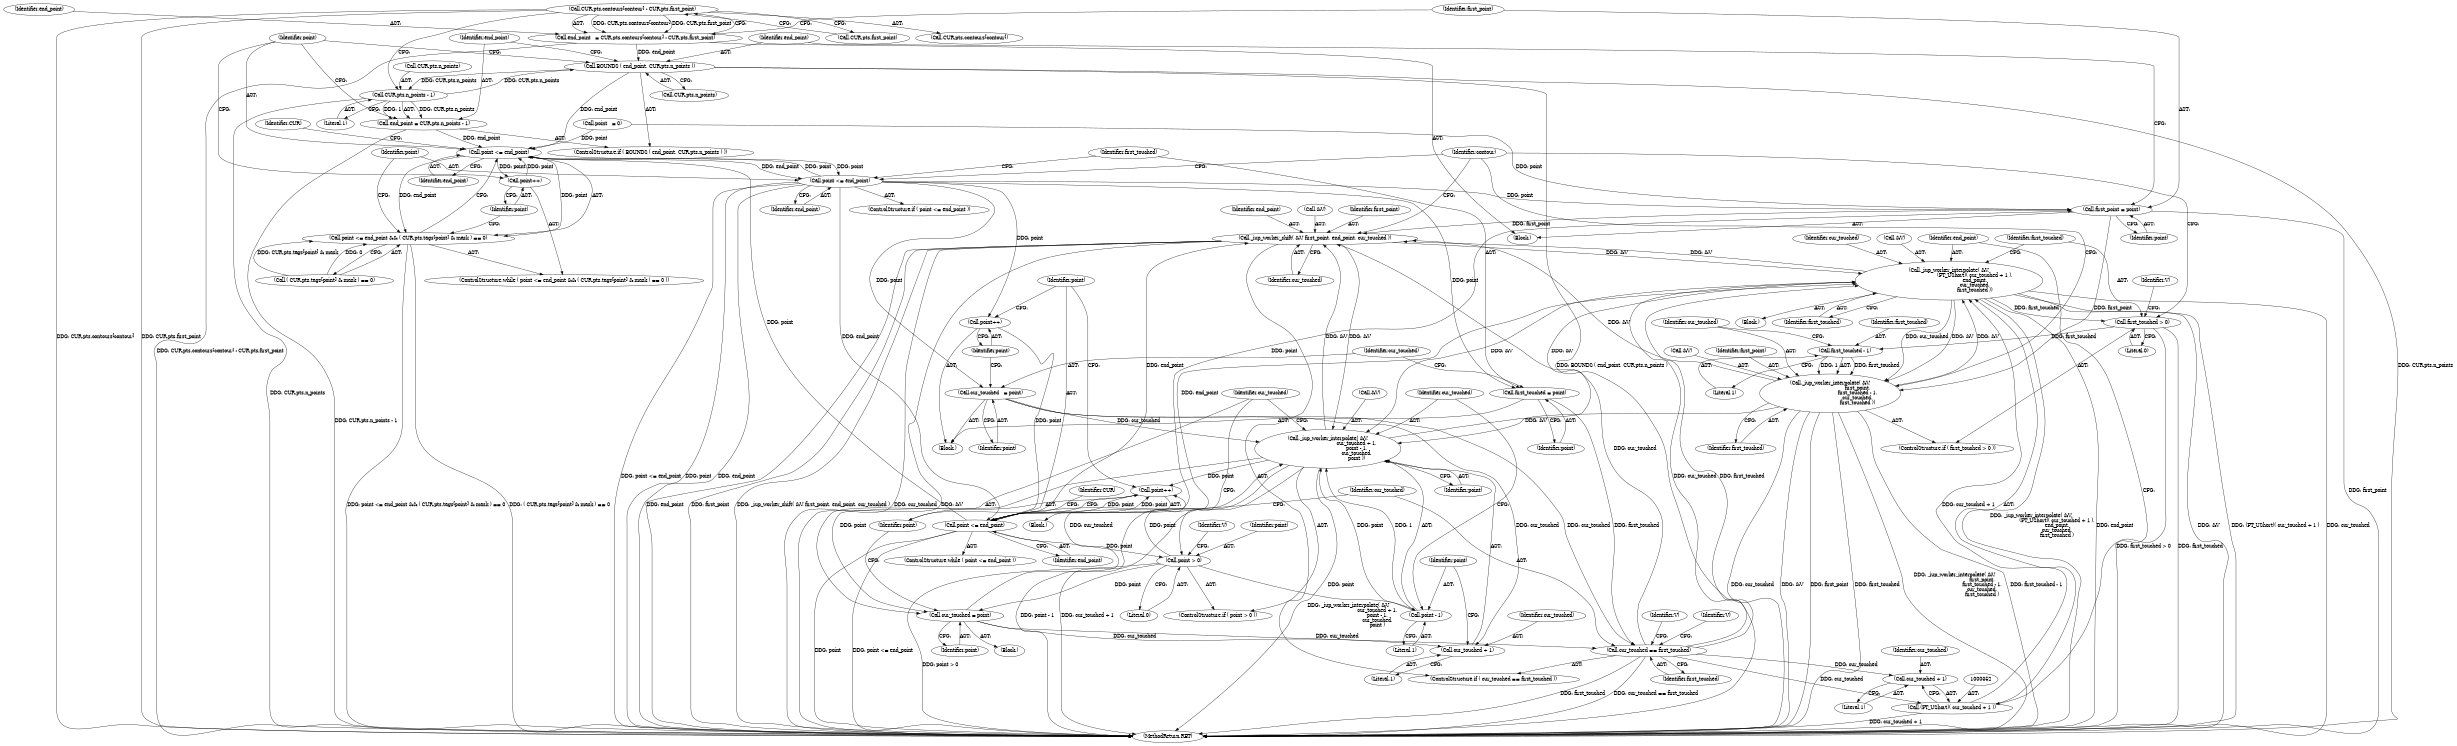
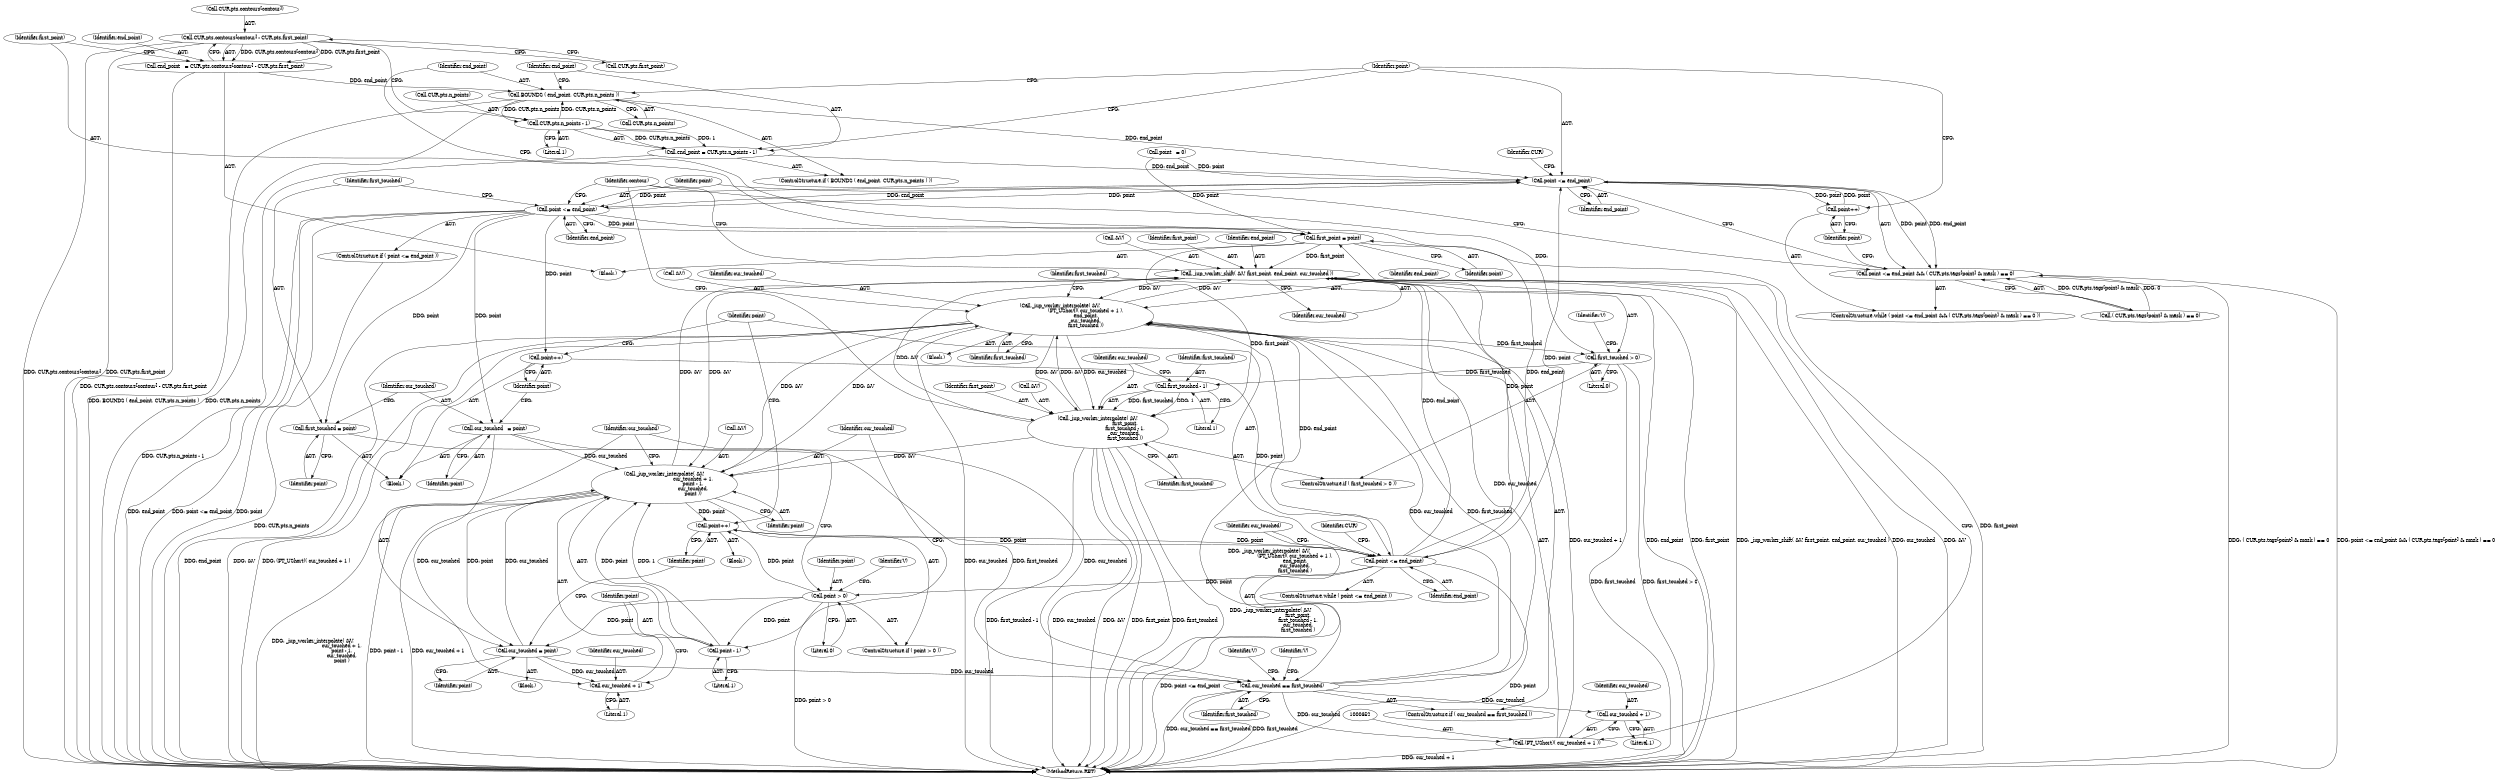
edge "(Call,CUR.pts.contours[contour] - CUR.pts.first_point)" -> "(Call,CUR.pts.contours[contour])": reversed
edge "(Identifier,contour)" -> "(Call,first_touched > 0)": label "CFG: " -> "DDG: "
edge "(Call,CUR.pts.n_points - 1)" -> "(MethodReturn,RET)": now "(ControlStructure,if ( point <= end_point ))" -> "(MethodReturn,RET)"
